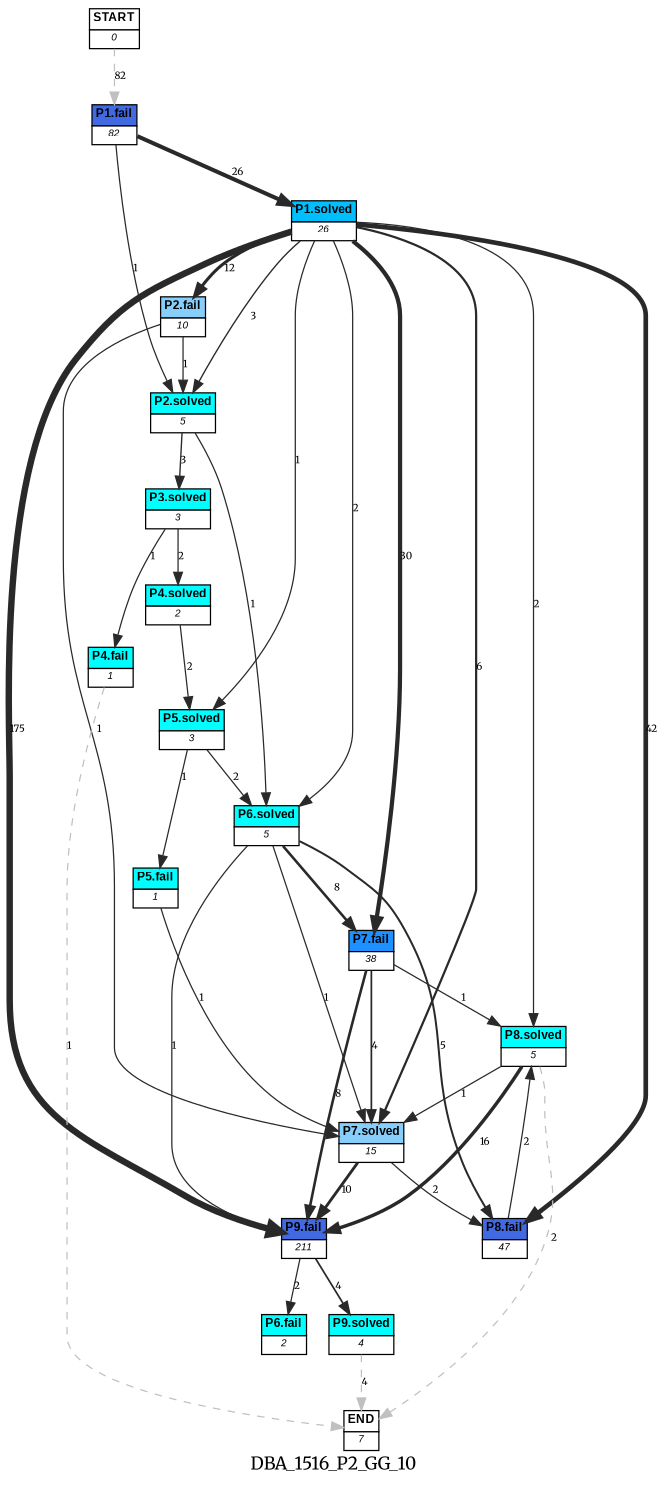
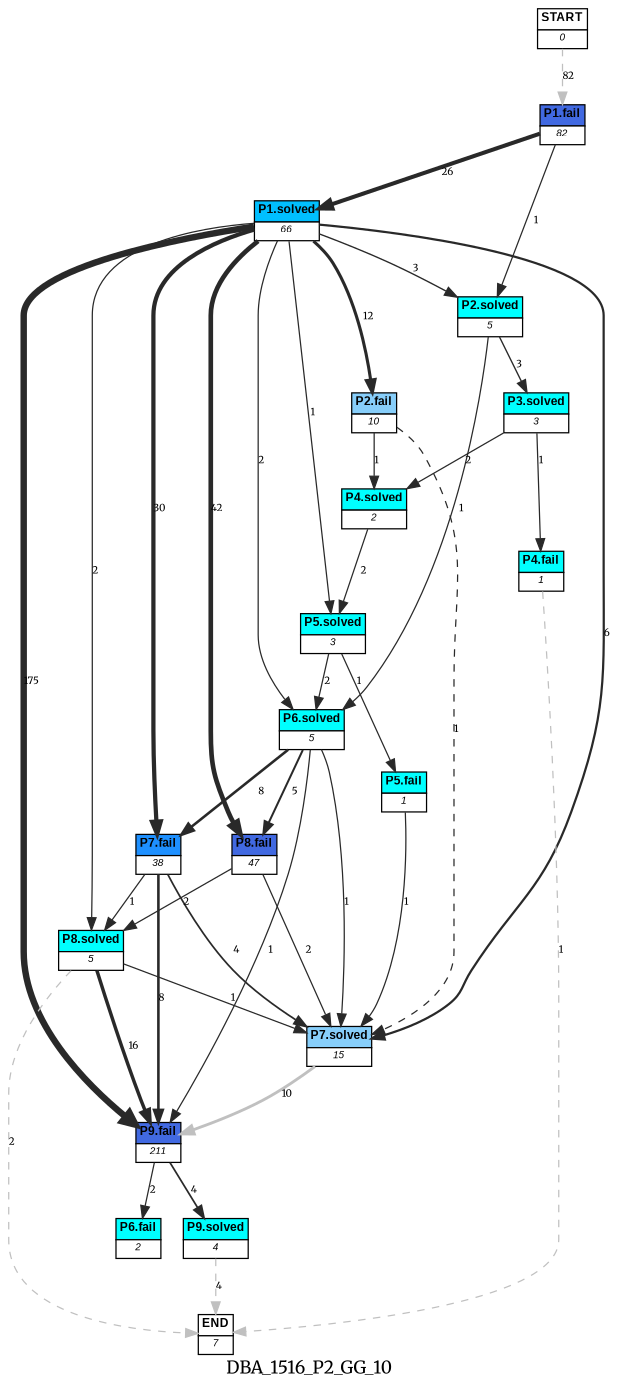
node "P1.solved": text "26" -> "66"
edge "P2.fail" -> "P2.solved": now "P2.fail" -> "P4.solved"
edge "P2.fail" -> "P7.solved": style solid -> dashed
edge "P7.solved" -> "P9.fail": color grey16 -> grey
edge "P7.solved" -> "P8.fail": reversed
